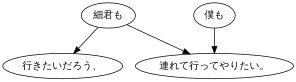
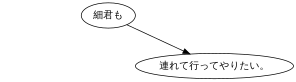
node "僕も": removed
node "行きたいだろう、": removed
